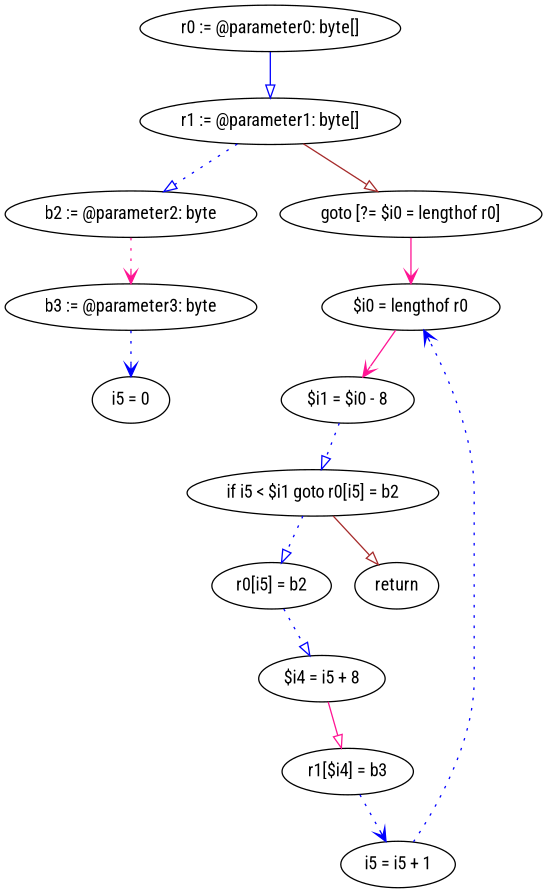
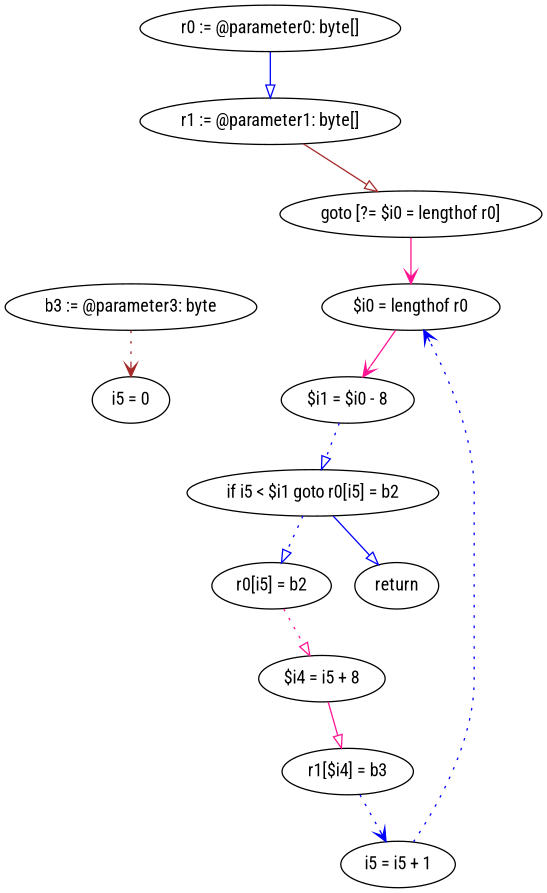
node "b2 := @parameter2: byte": removed
edge "b3 := @parameter3: byte" -> "i5 = 0": color blue -> brown
edge "if i5 < $i1 goto r0[i5] = b2" -> "return": color brown -> blue
edge "r0[i5] = b2" -> "$i4 = i5 + 8": color blue -> deeppink
